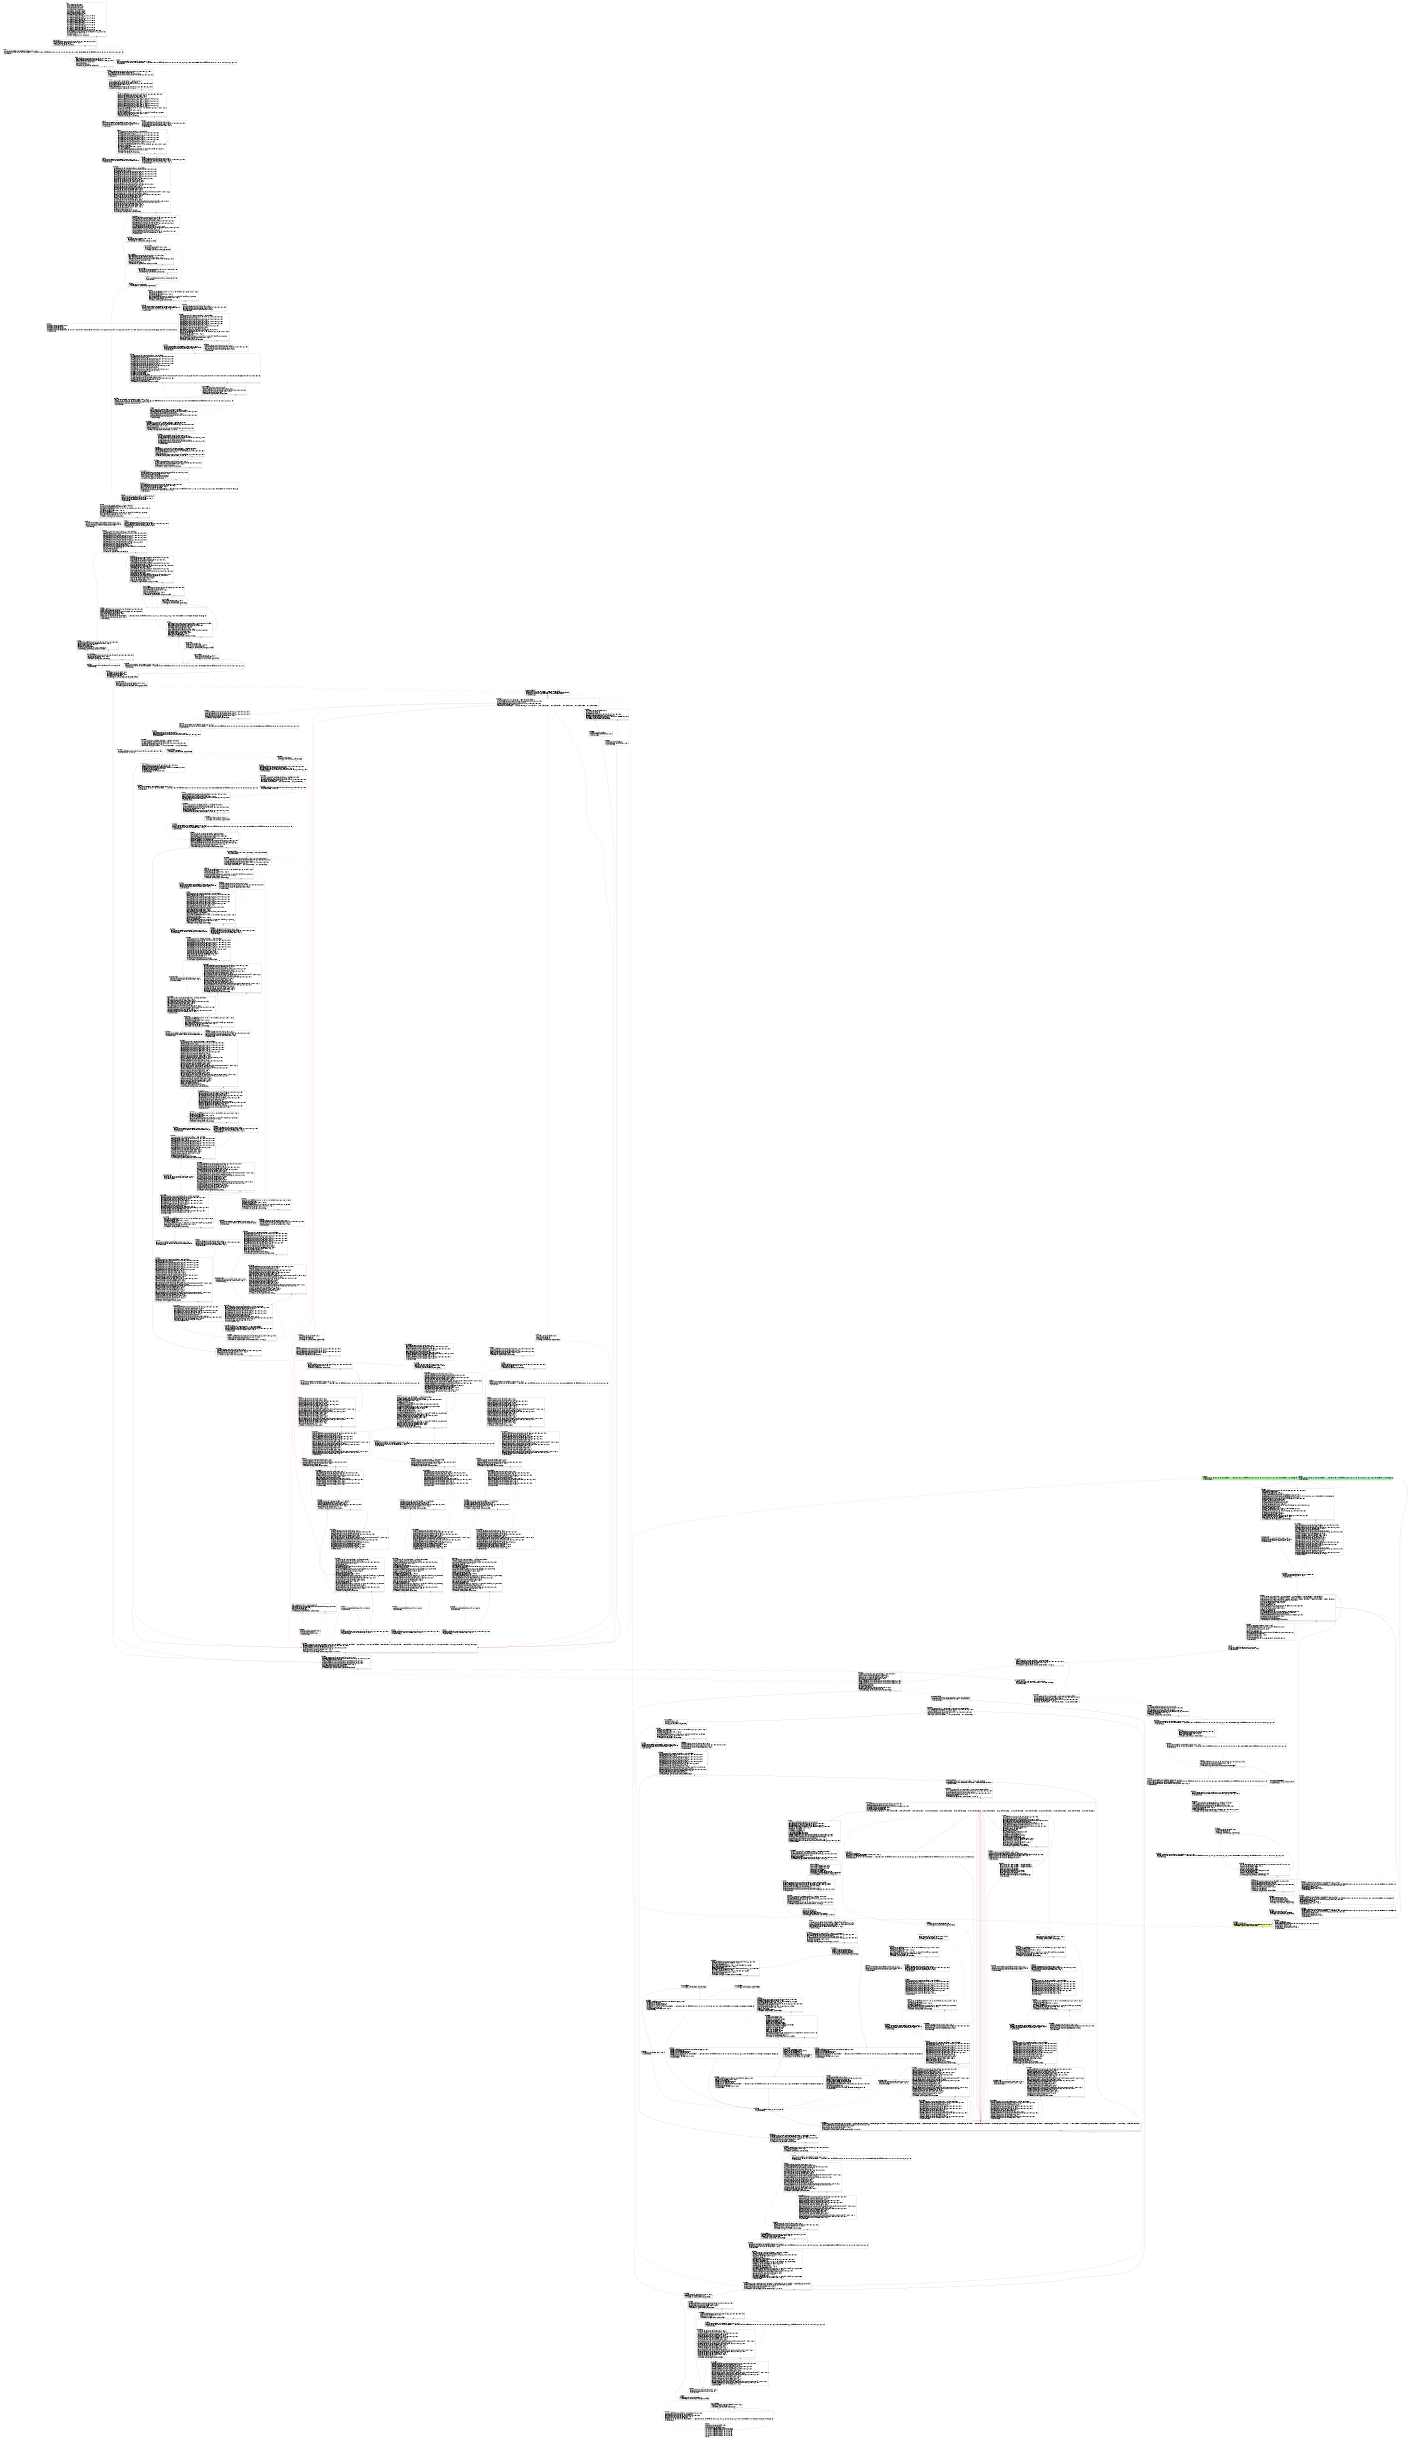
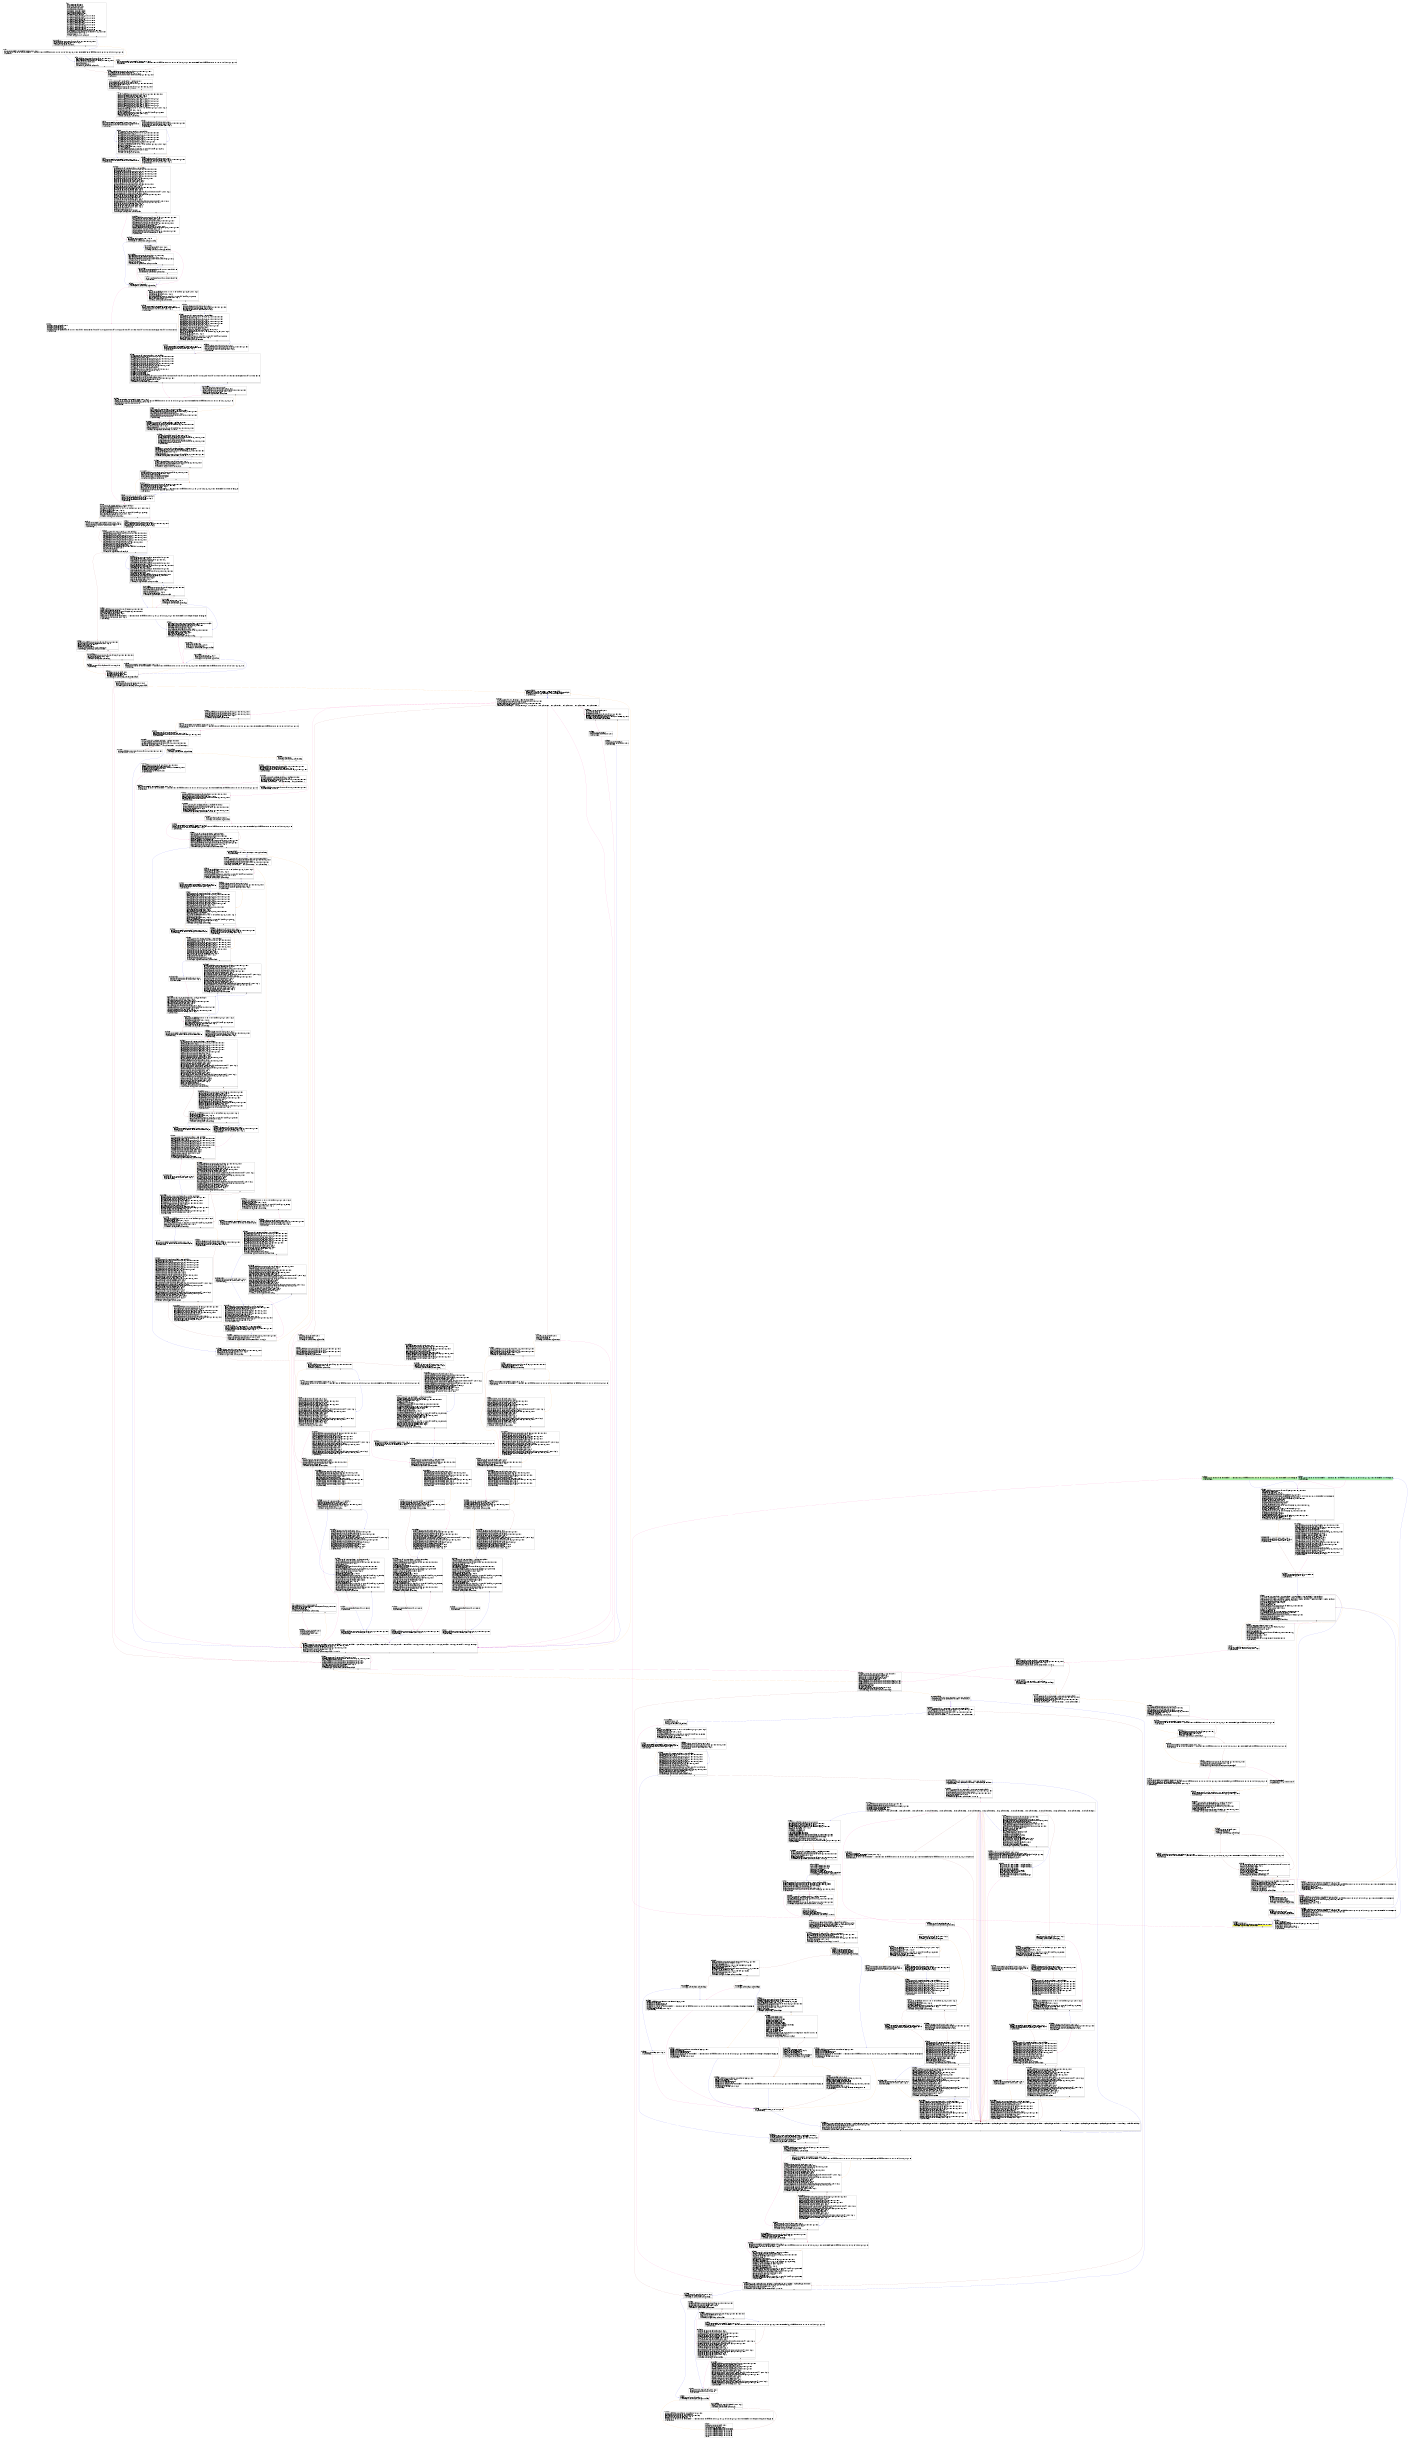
node "cond.false3313:": text "br lengths %for.inc3715" -> "br label %for.inc3715"
